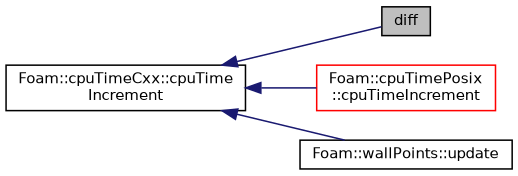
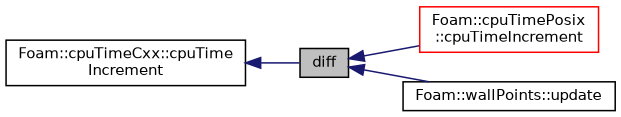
edge "Foam::cpuTimePosix ::cpuTimeIncrement" -> "Foam::cpuTimeCxx::cpuTime Increment": now "Foam::cpuTimePosix ::cpuTimeIncrement" -> "diff"
edge "Foam::wallPoints::update" -> "Foam::cpuTimeCxx::cpuTime Increment": now "Foam::wallPoints::update" -> "diff"
